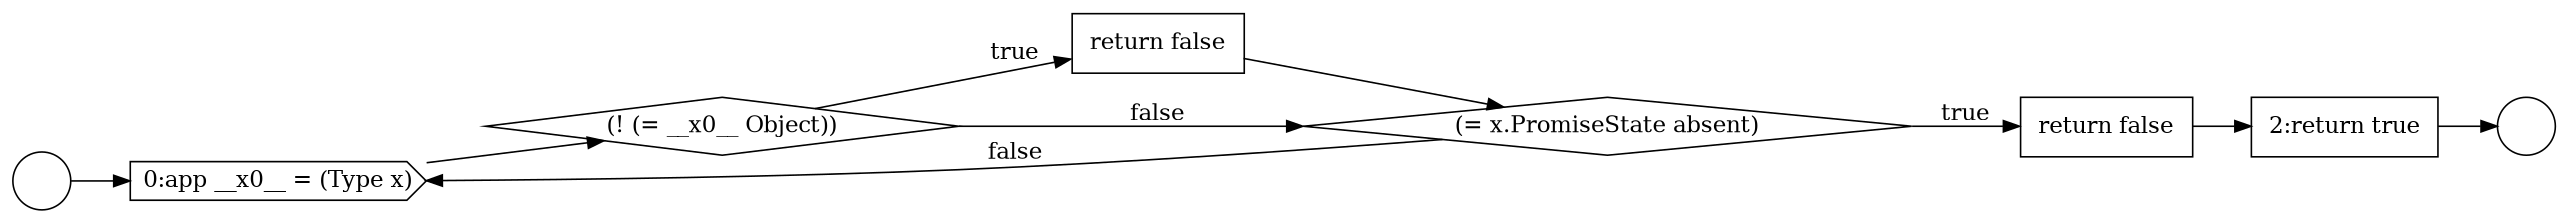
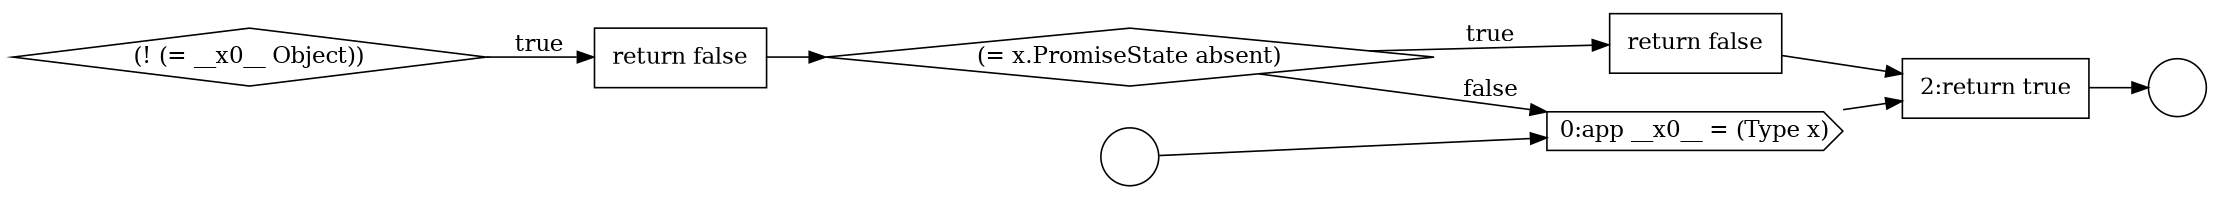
edge "(! (= __x0__ Object))" -> "(= x.PromiseState absent)": removed, label "false"
edge "0:app __x0__ = (Type x)" -> "(! (= __x0__ Object))": now "0:app __x0__ = (Type x)" -> "2:return true"
